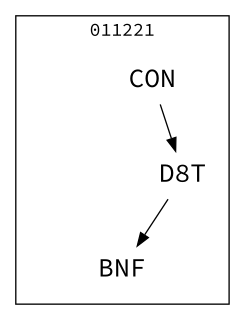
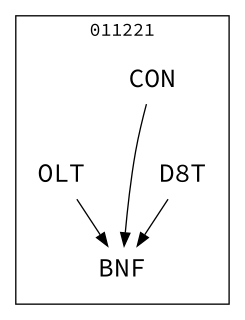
edge "CON" -> "D8T": now "CON" -> "BNF"
node "OLT": added
